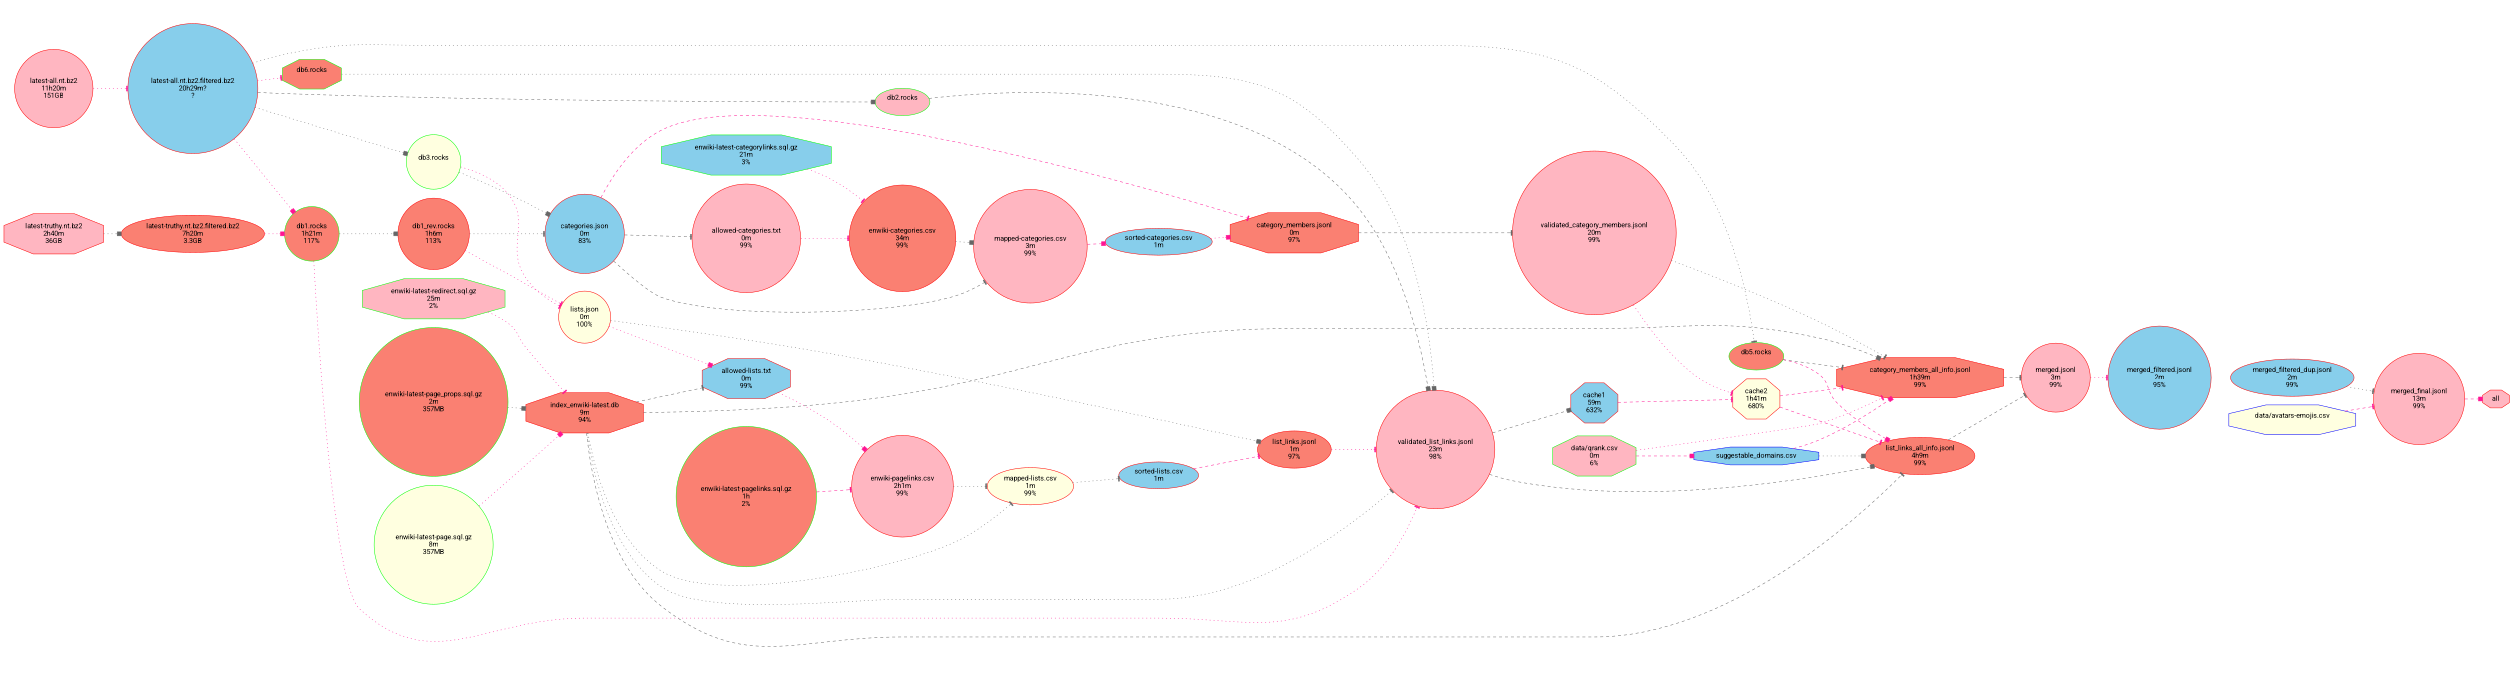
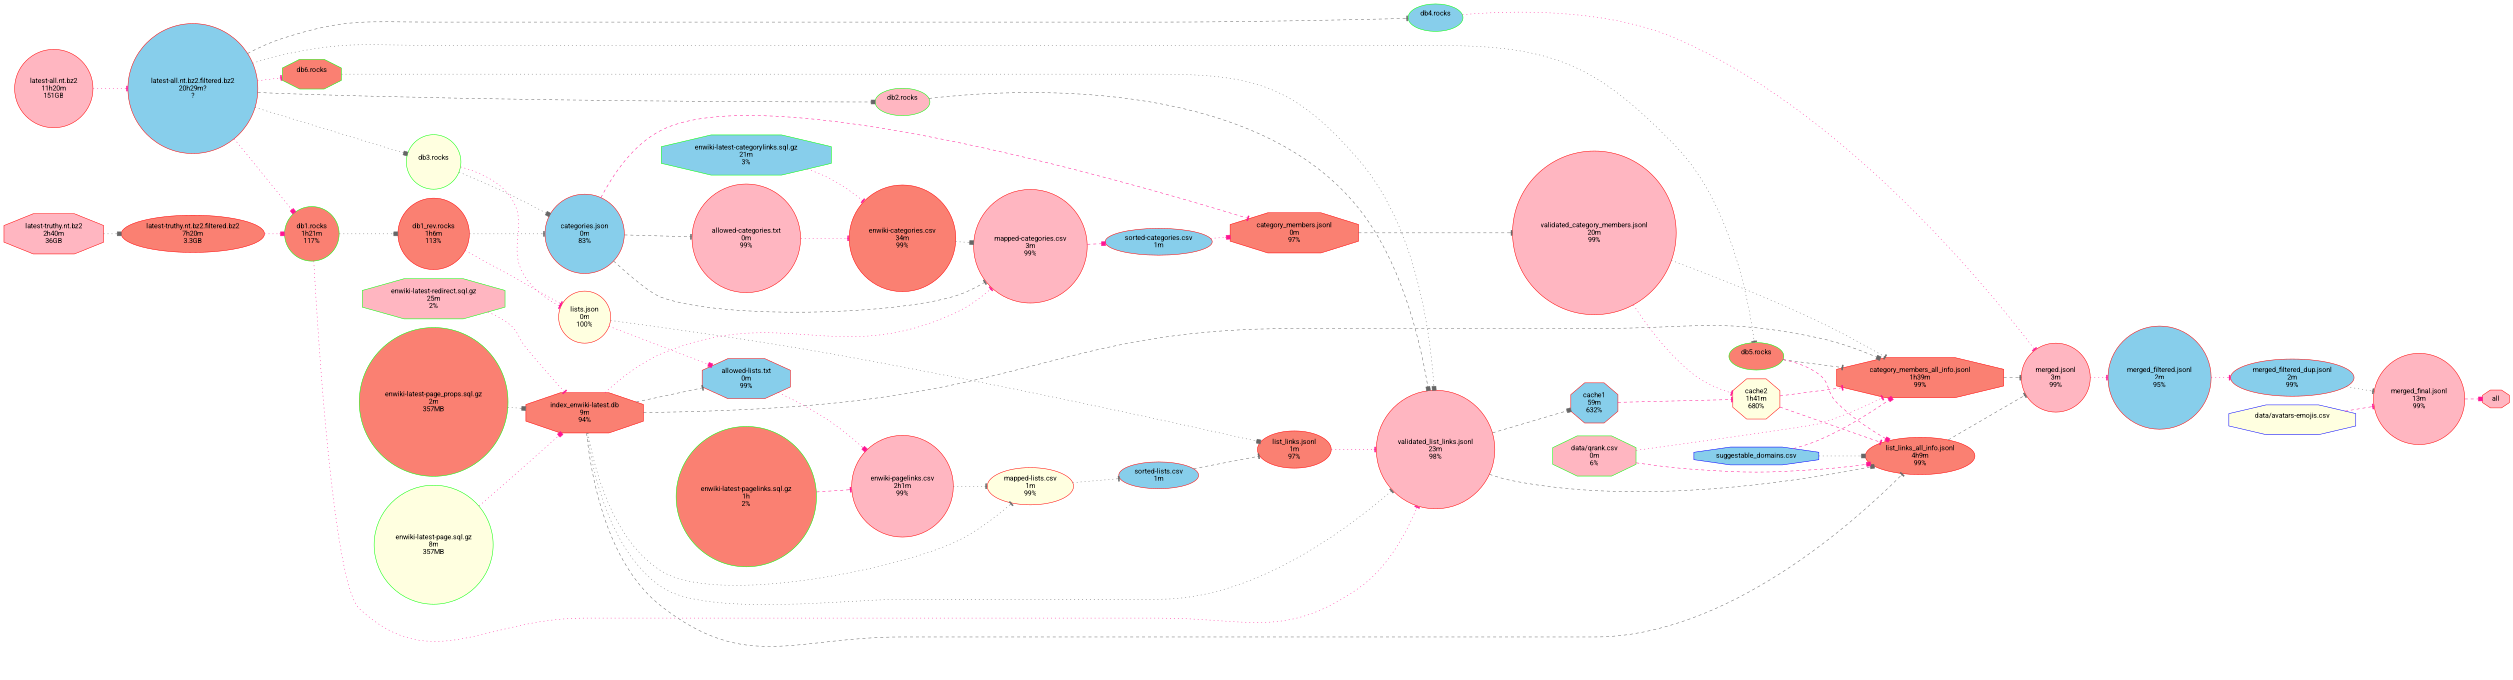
node "db4.rocks": added
edge "index_enwiki-latest.db 9m 94%" -> "mapped-categories.csv 3m 99%": added
edge "merged_filtered.jsonl 2m 95%" -> "merged_filtered_dup.jsonl 2m 99%": added
edge "data/qrank.csv 0m 6%" -> "suggestable_domains.csv": now "data/qrank.csv 0m 6%" -> "list_links_all_info.jsonl 4h9m 99%"
edge "sorted-lists.csv 1m" -> "list_links.jsonl 1m 97%": color deeppink -> gray40
